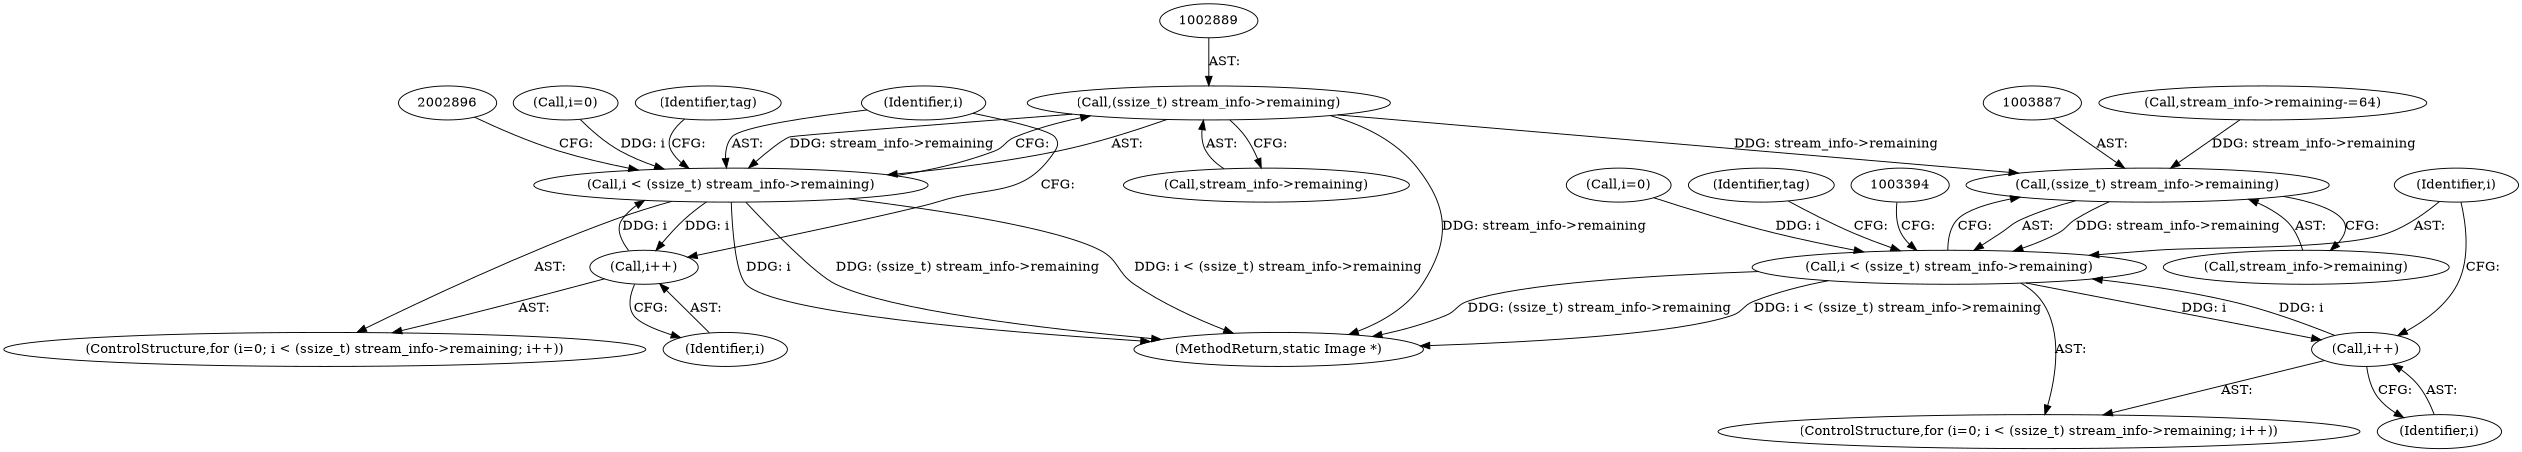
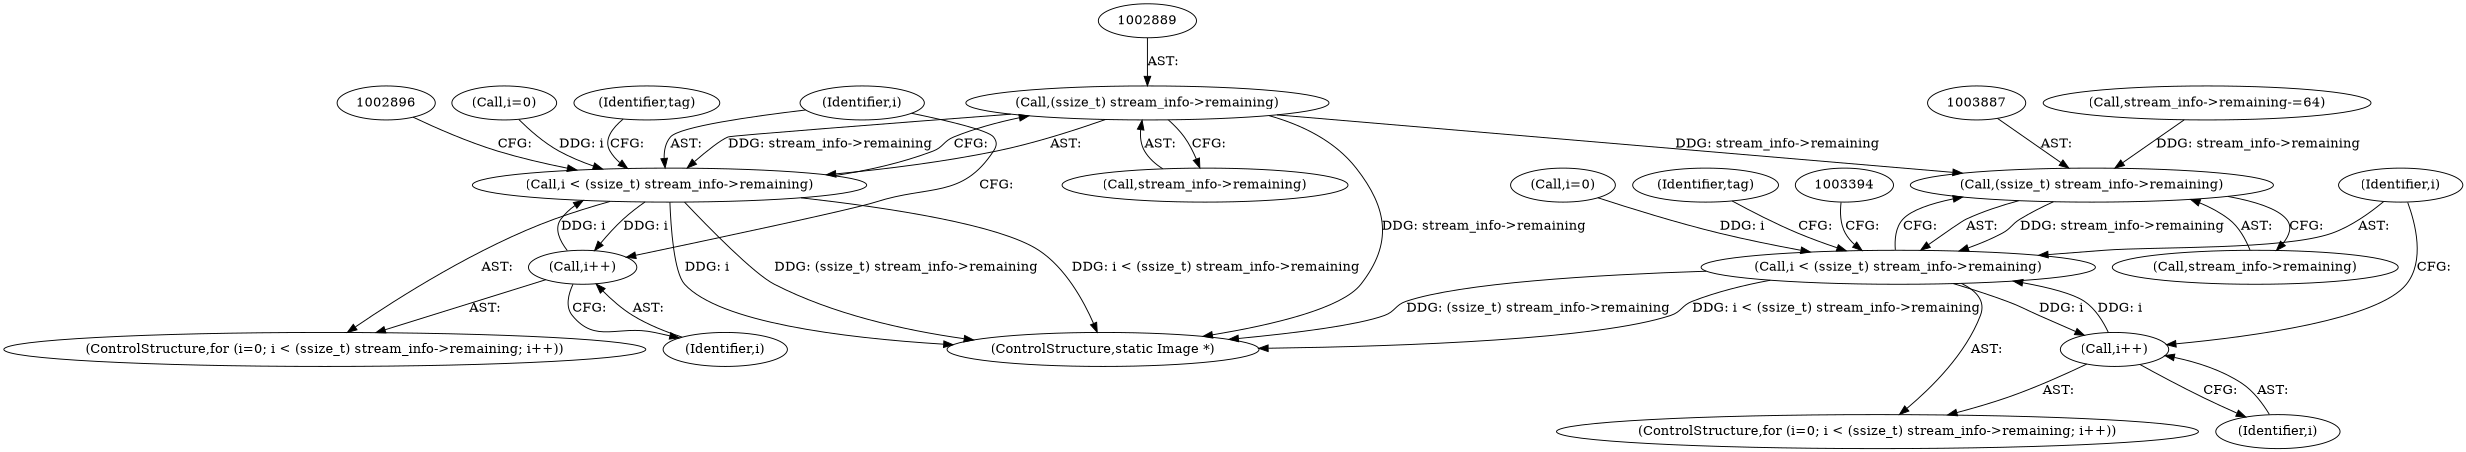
node "2002896": label "2002896" -> "1002896"
node "(MethodReturn,static Image *)": label "(MethodReturn,static Image *)" -> "(ControlStructure,static Image *)"
